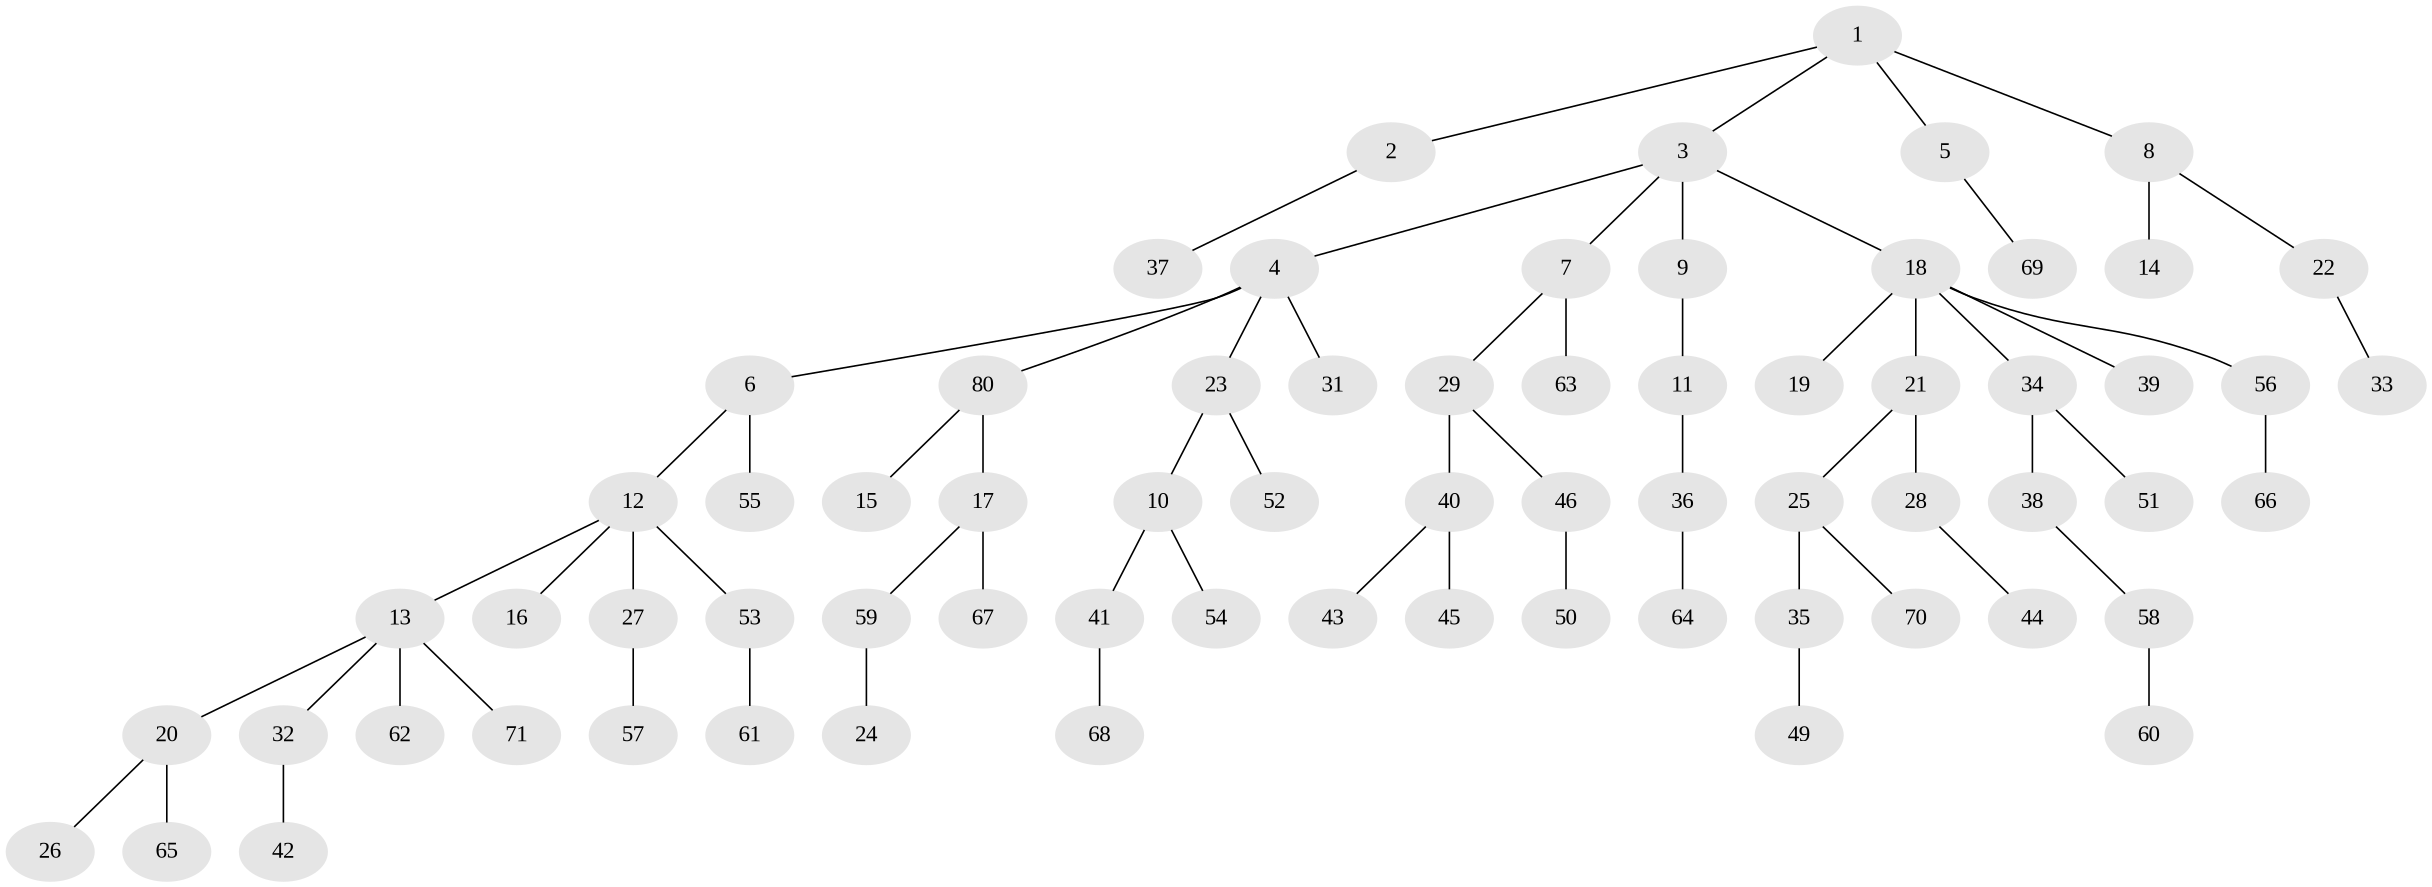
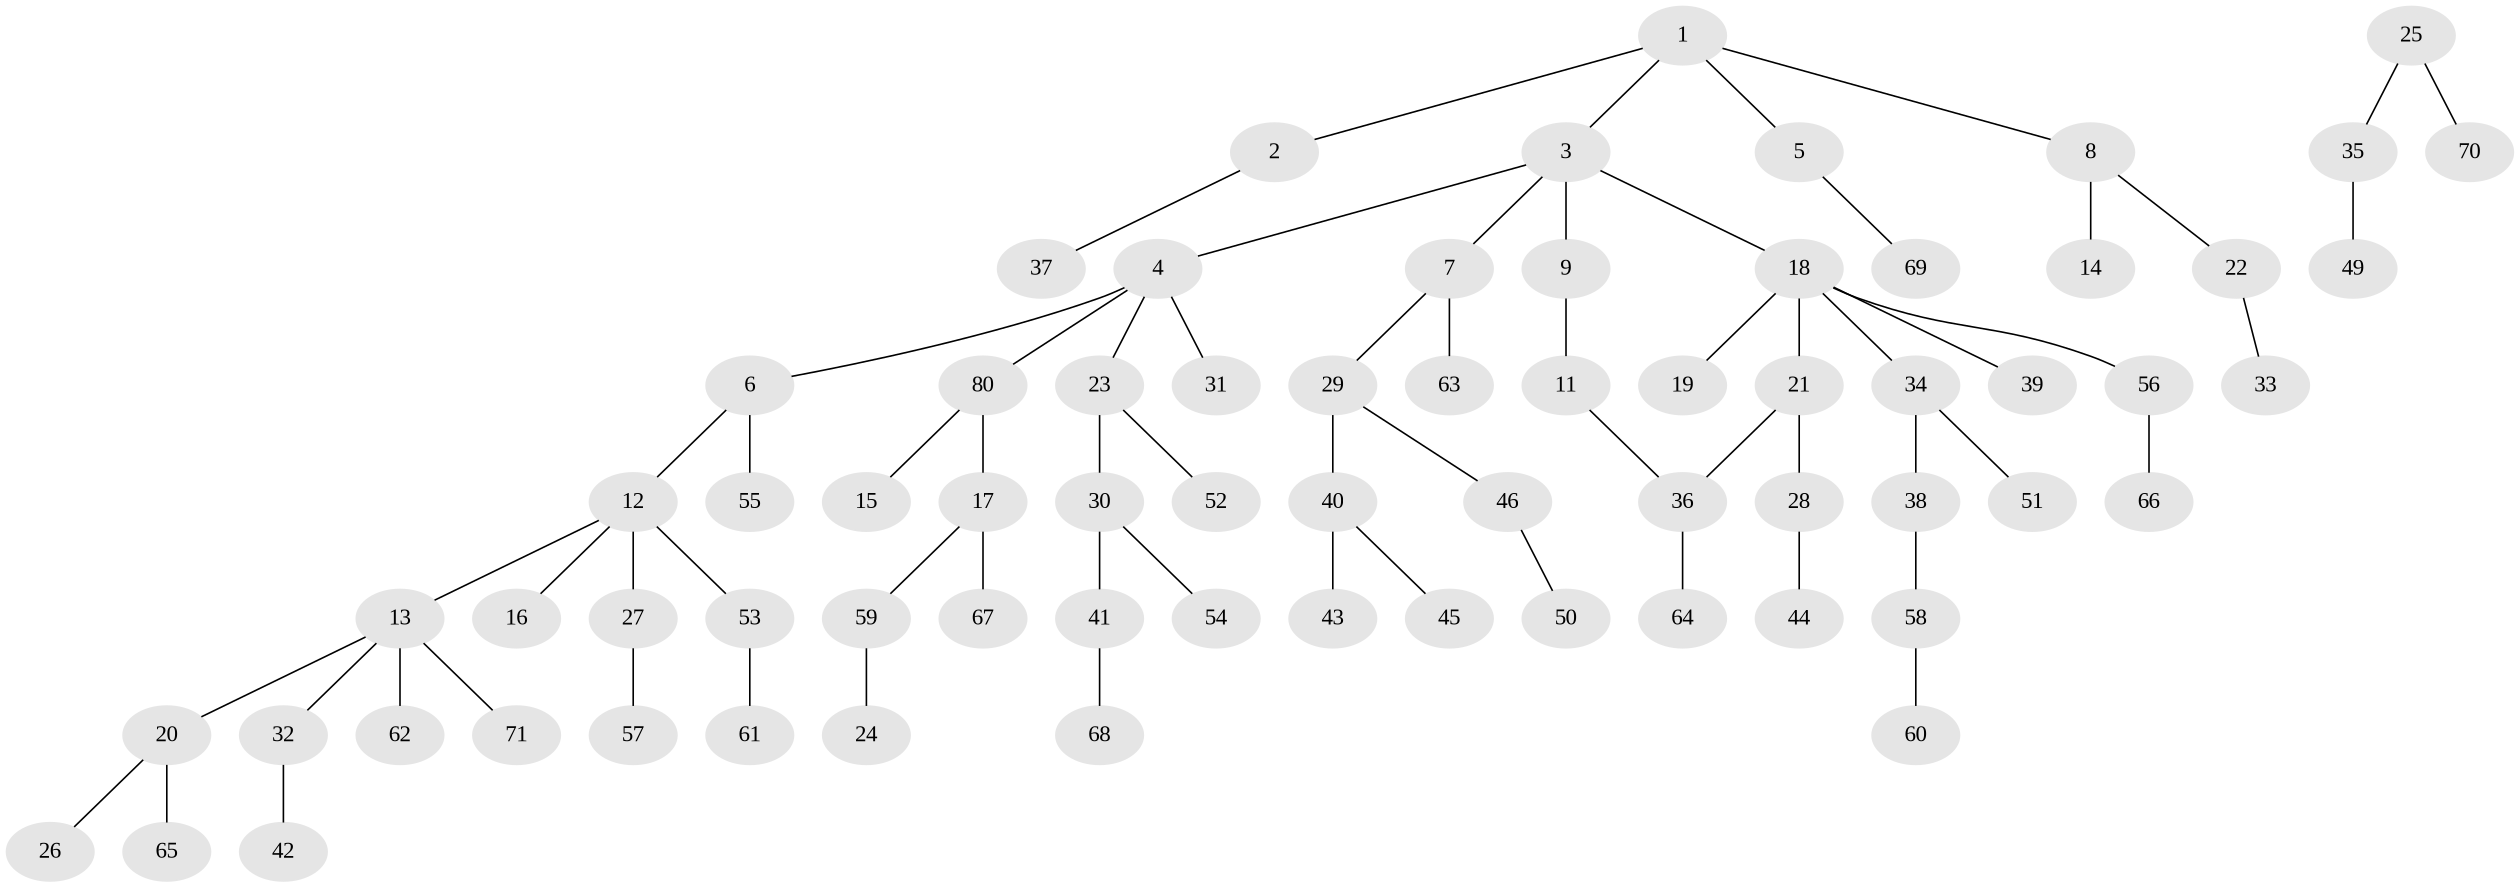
edge "21" -- "25": now "21" -- "36"
node "10": label "10" -> "30"
